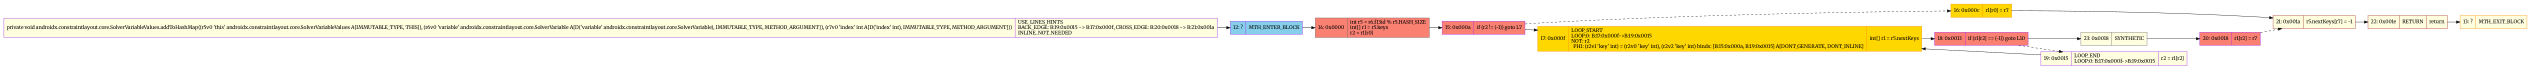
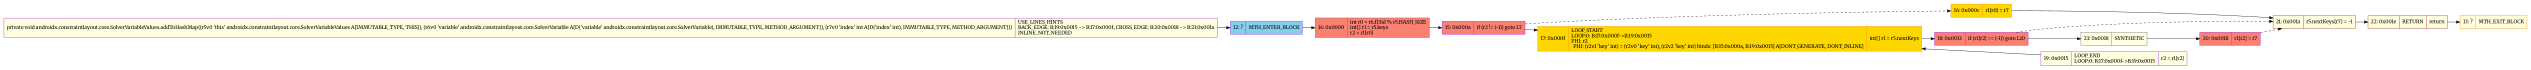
node "14: 0x0000": text "int r5 = r6.f13id % r5.HASH_SIZE" -> "int r0 = r6.f13id % r5.HASH_SIZE"
node "17: 0x000f": text "NOT: r2" -> "PHI: r2"
edge "18: 0x0013" -> "19: 0x0015": now "18: 0x0013" -> "21: 0x001a"
